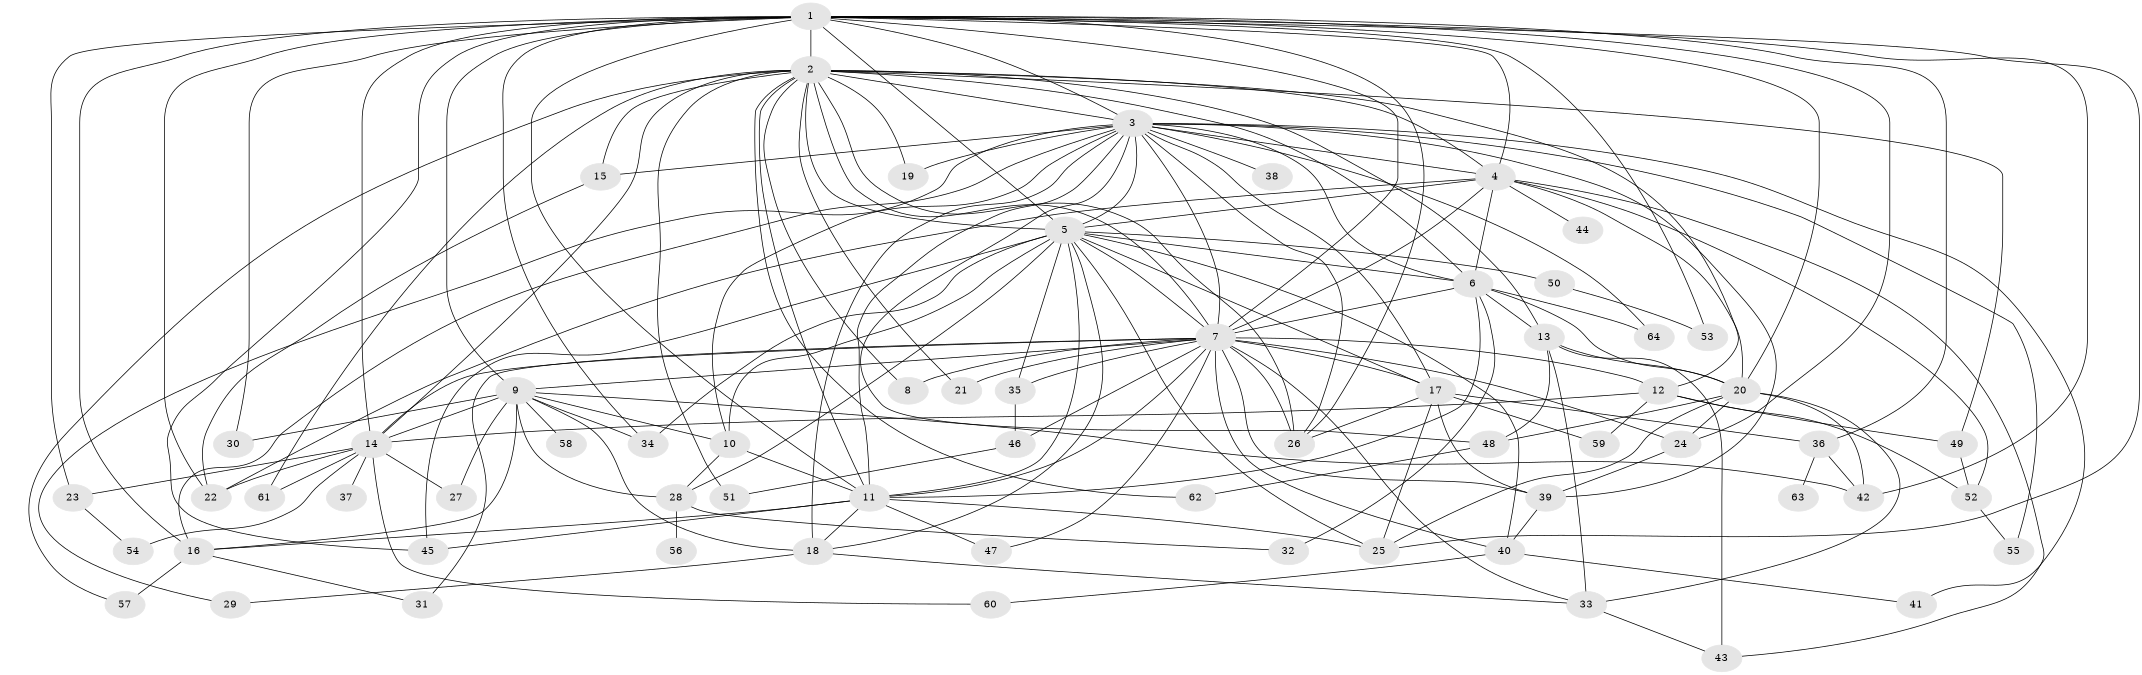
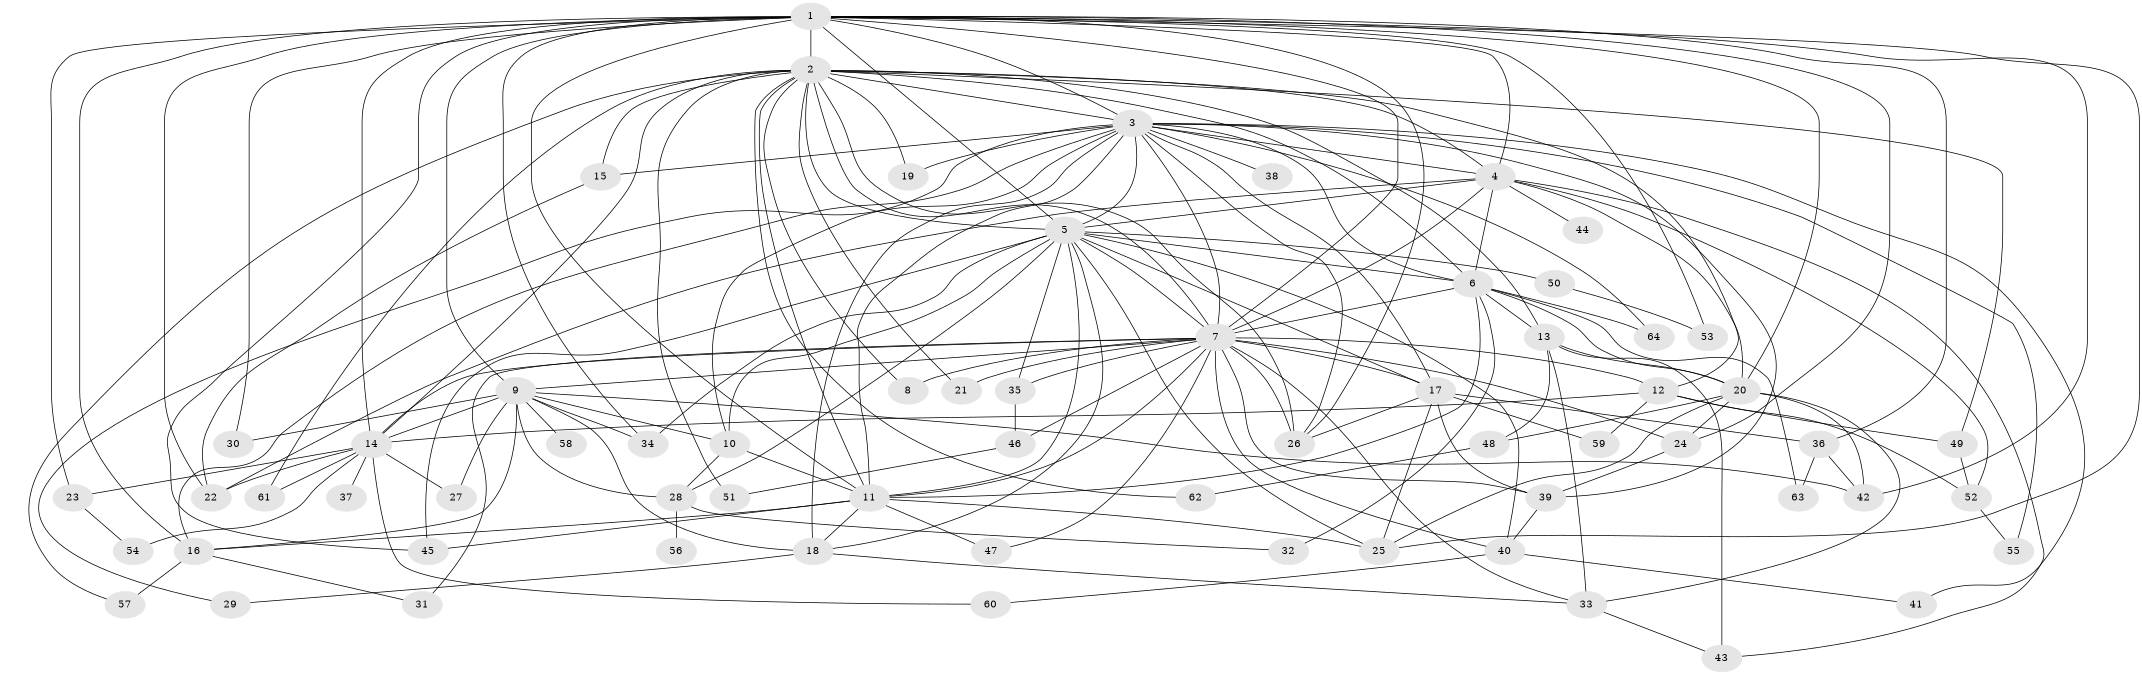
edge "6" -- "63": added
edge "3" -- "48": removed
